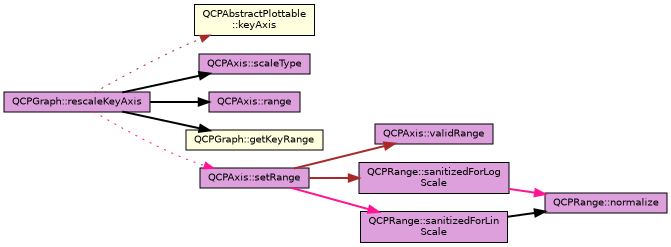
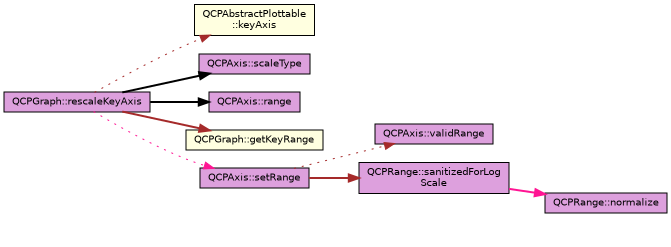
edge "QCPGraph::rescaleKeyAxis" -> "QCPGraph::getKeyRange": color black -> brown
edge "QCPAxis::setRange" -> "QCPAxis::validRange": style bold -> dotted
node "QCPRange::sanitizedForLin Scale": removed
